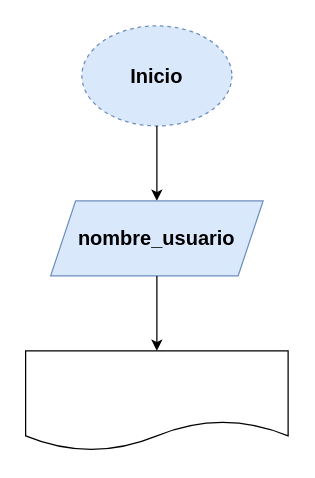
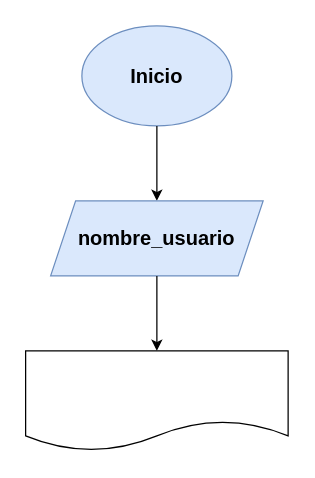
node "Inicio": style dashed -> solid
